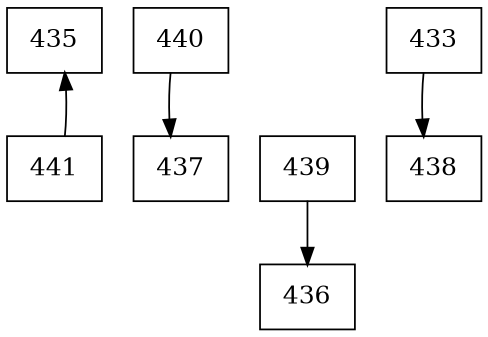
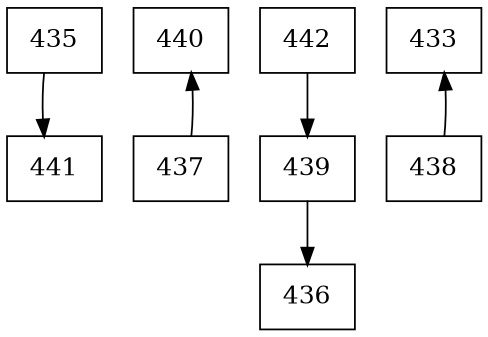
node "442": added
edge "440" -> "437": reversed
edge "433" -> "438": reversed
edge "441" -> "435": reversed
